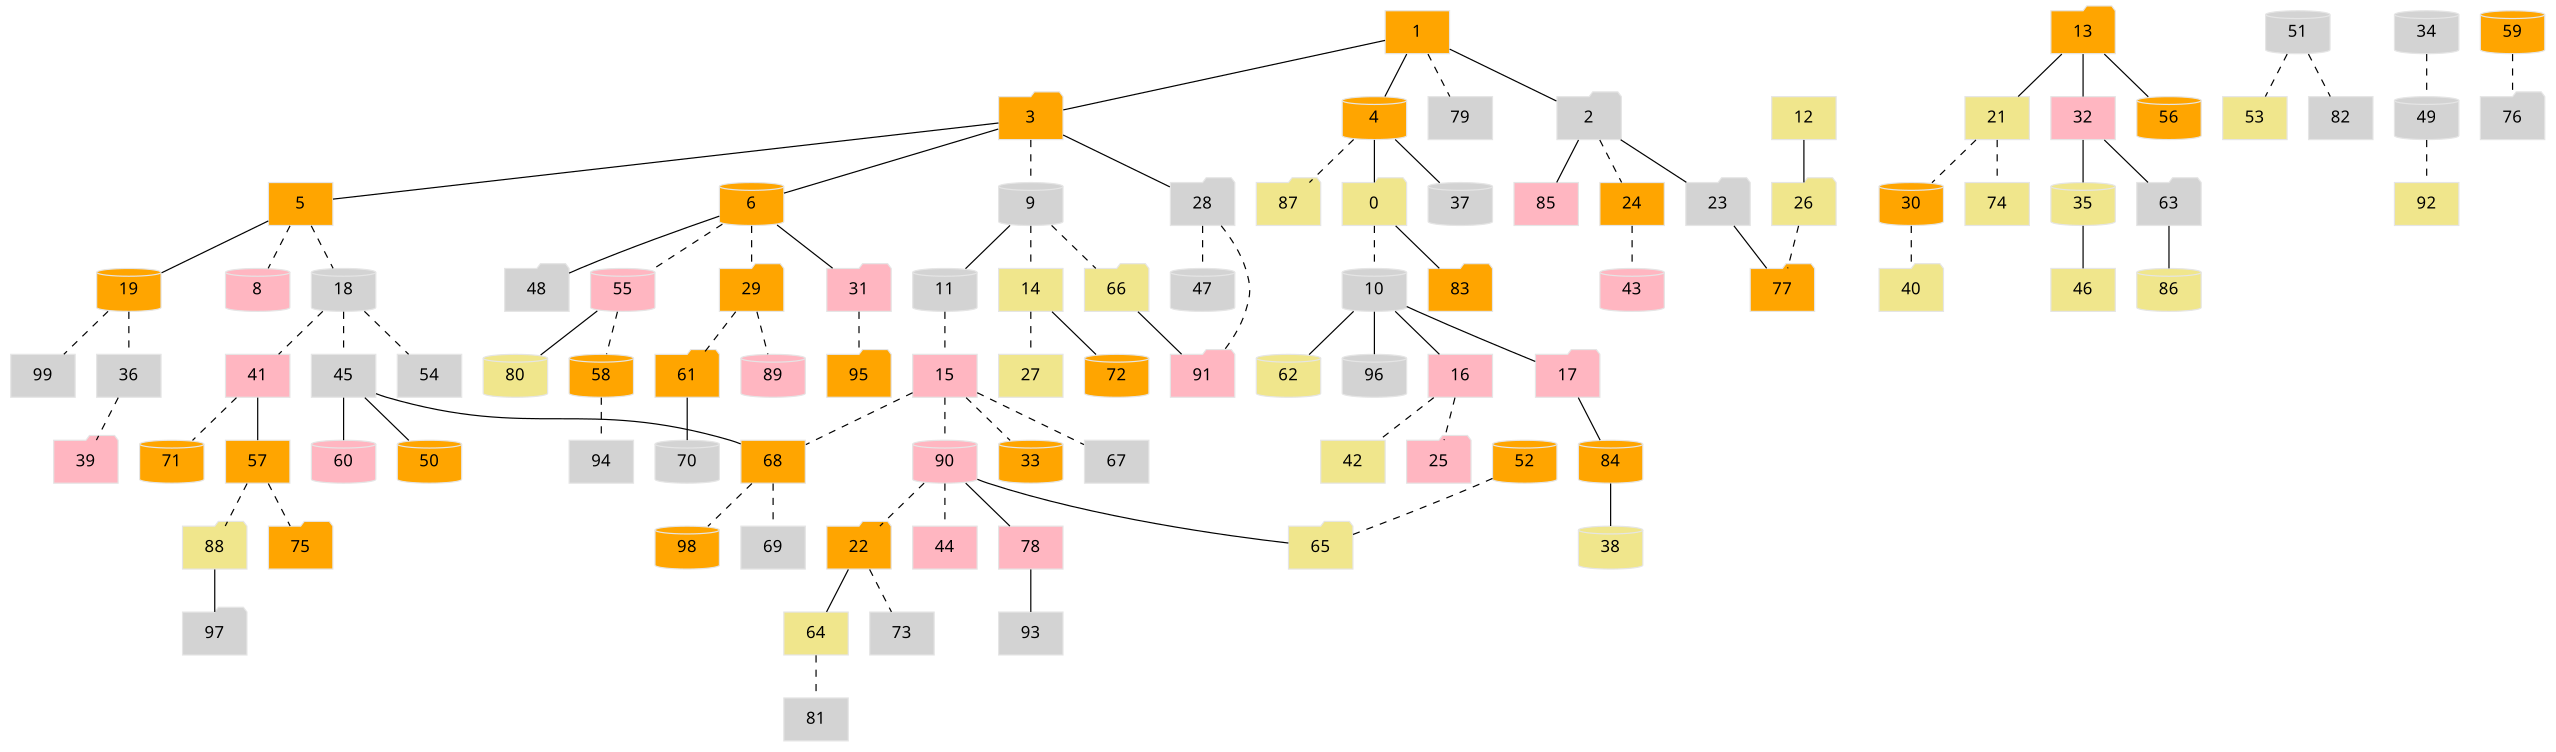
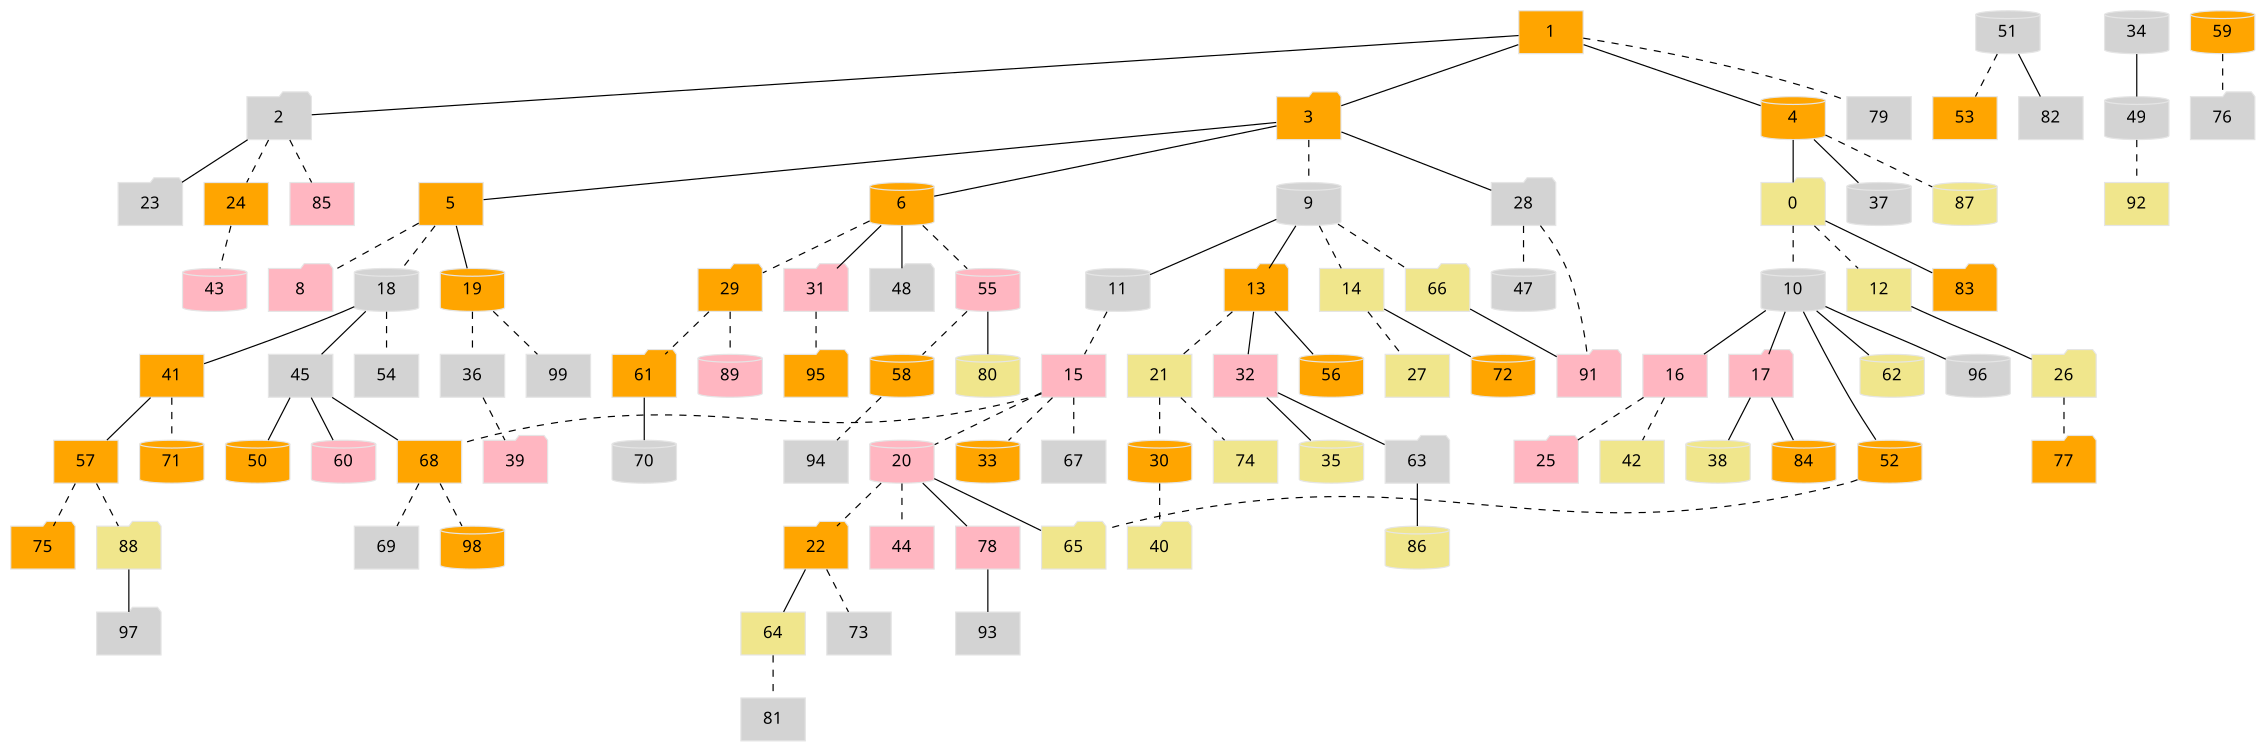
edge "13" -- "21": style solid -> dashed
edge "51" -- "82": style dashed -> solid
edge "34" -- "49": style dashed -> solid
node "53": fillcolor khaki -> orange
edge "2" -- "85": style solid -> dashed
node "87": shape folder -> cylinder
edge "9" -- "13": added
edge "23" -- "77": removed
edge "0" -- "12": added
node "8": shape cylinder -> folder
node "46": removed
edge "18" -- "41": style dashed -> solid
edge "18" -- "45": style dashed -> solid
node "41": fillcolor lightpink -> orange
edge "10" -- "52": added
node "90": label "90" -> "20"
edge "84" -- "38": now "17" -- "38"
